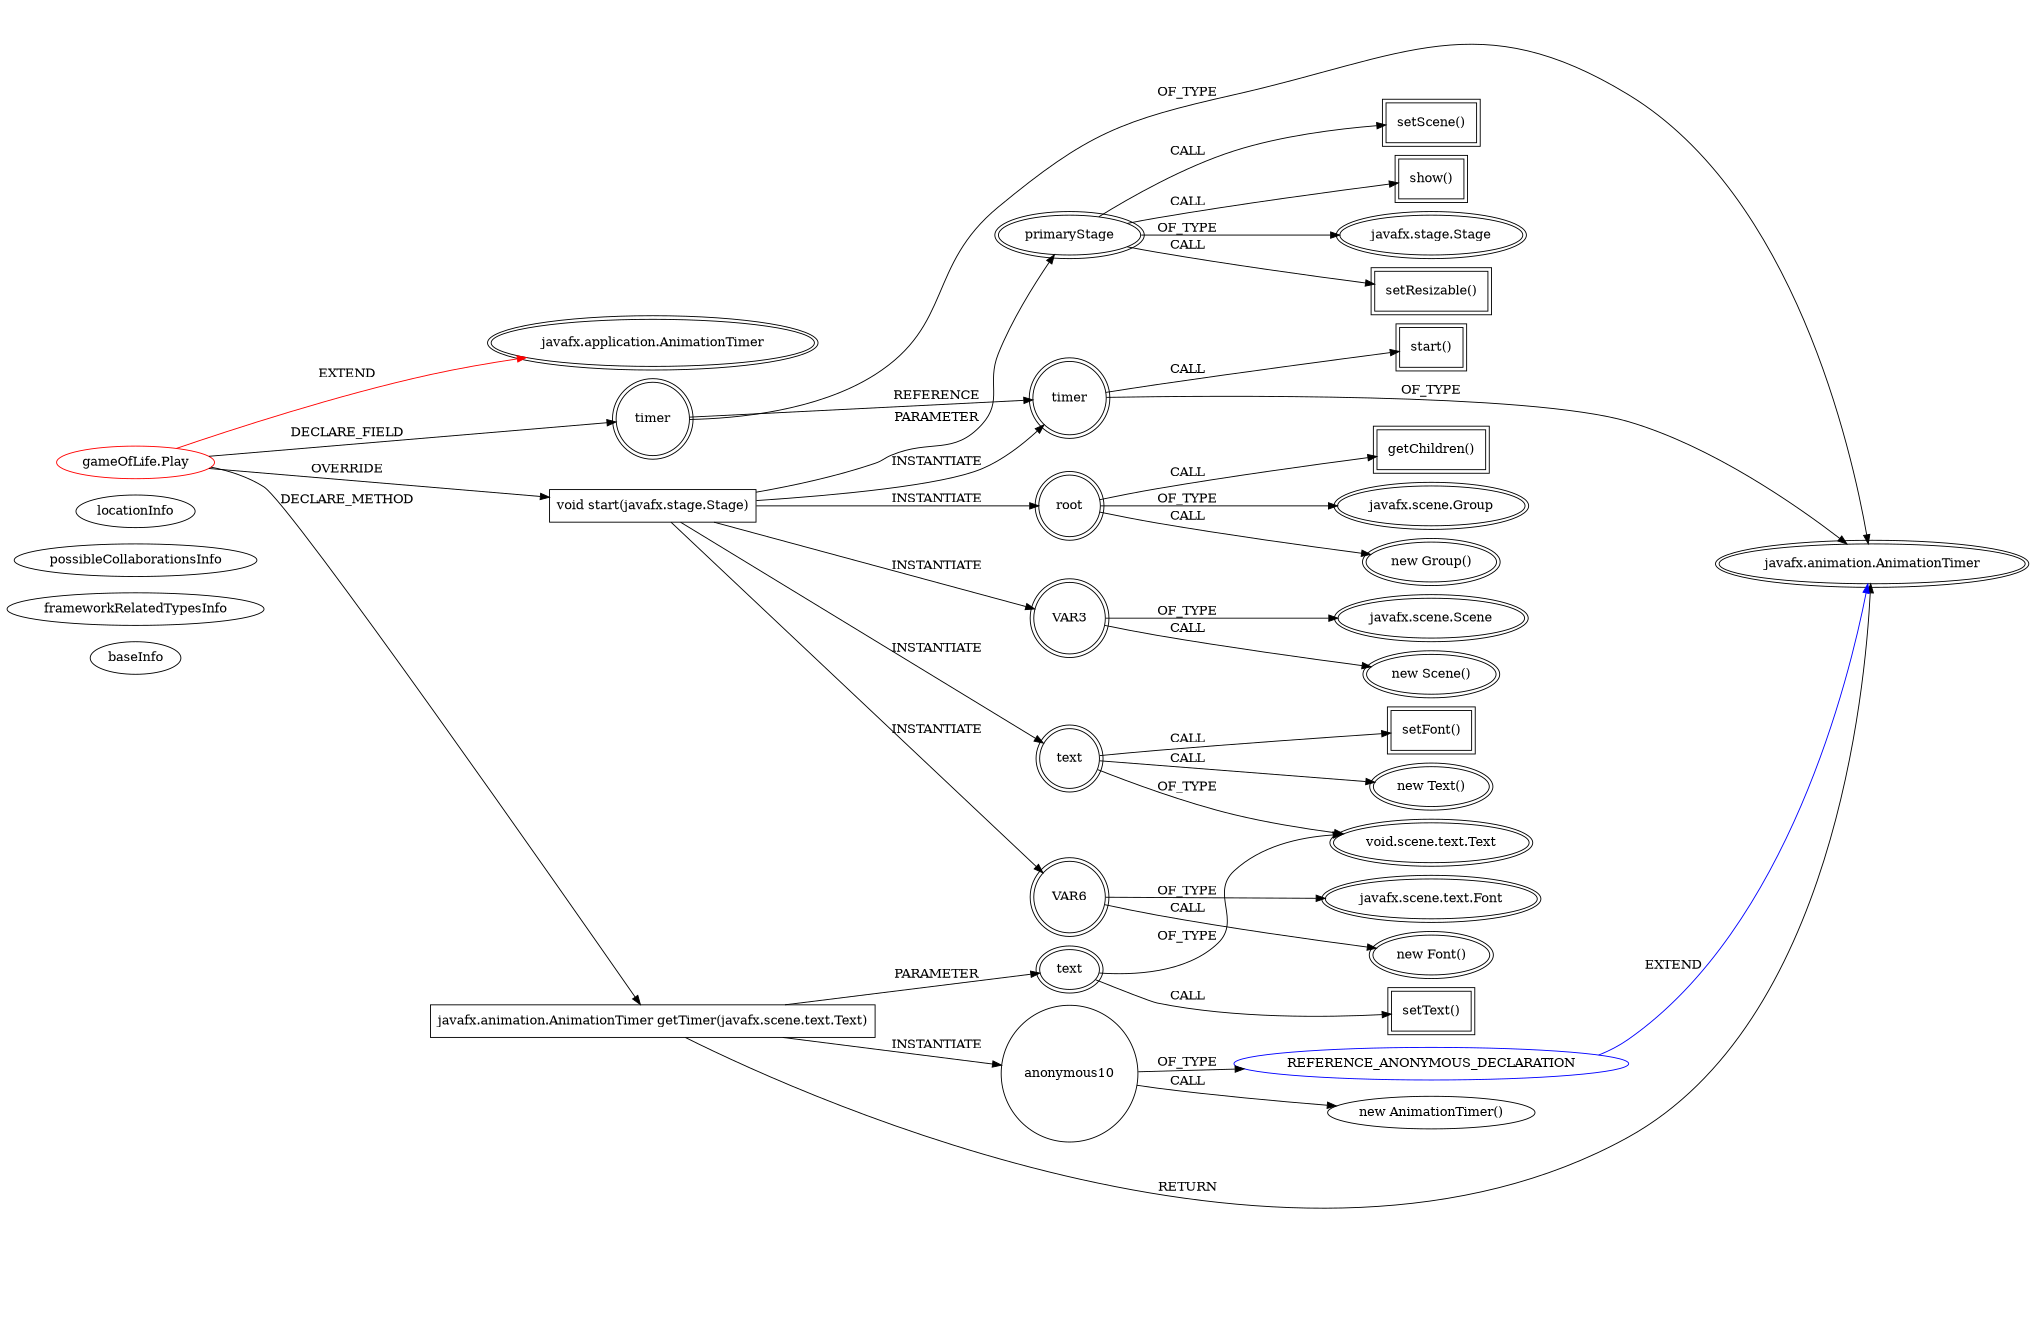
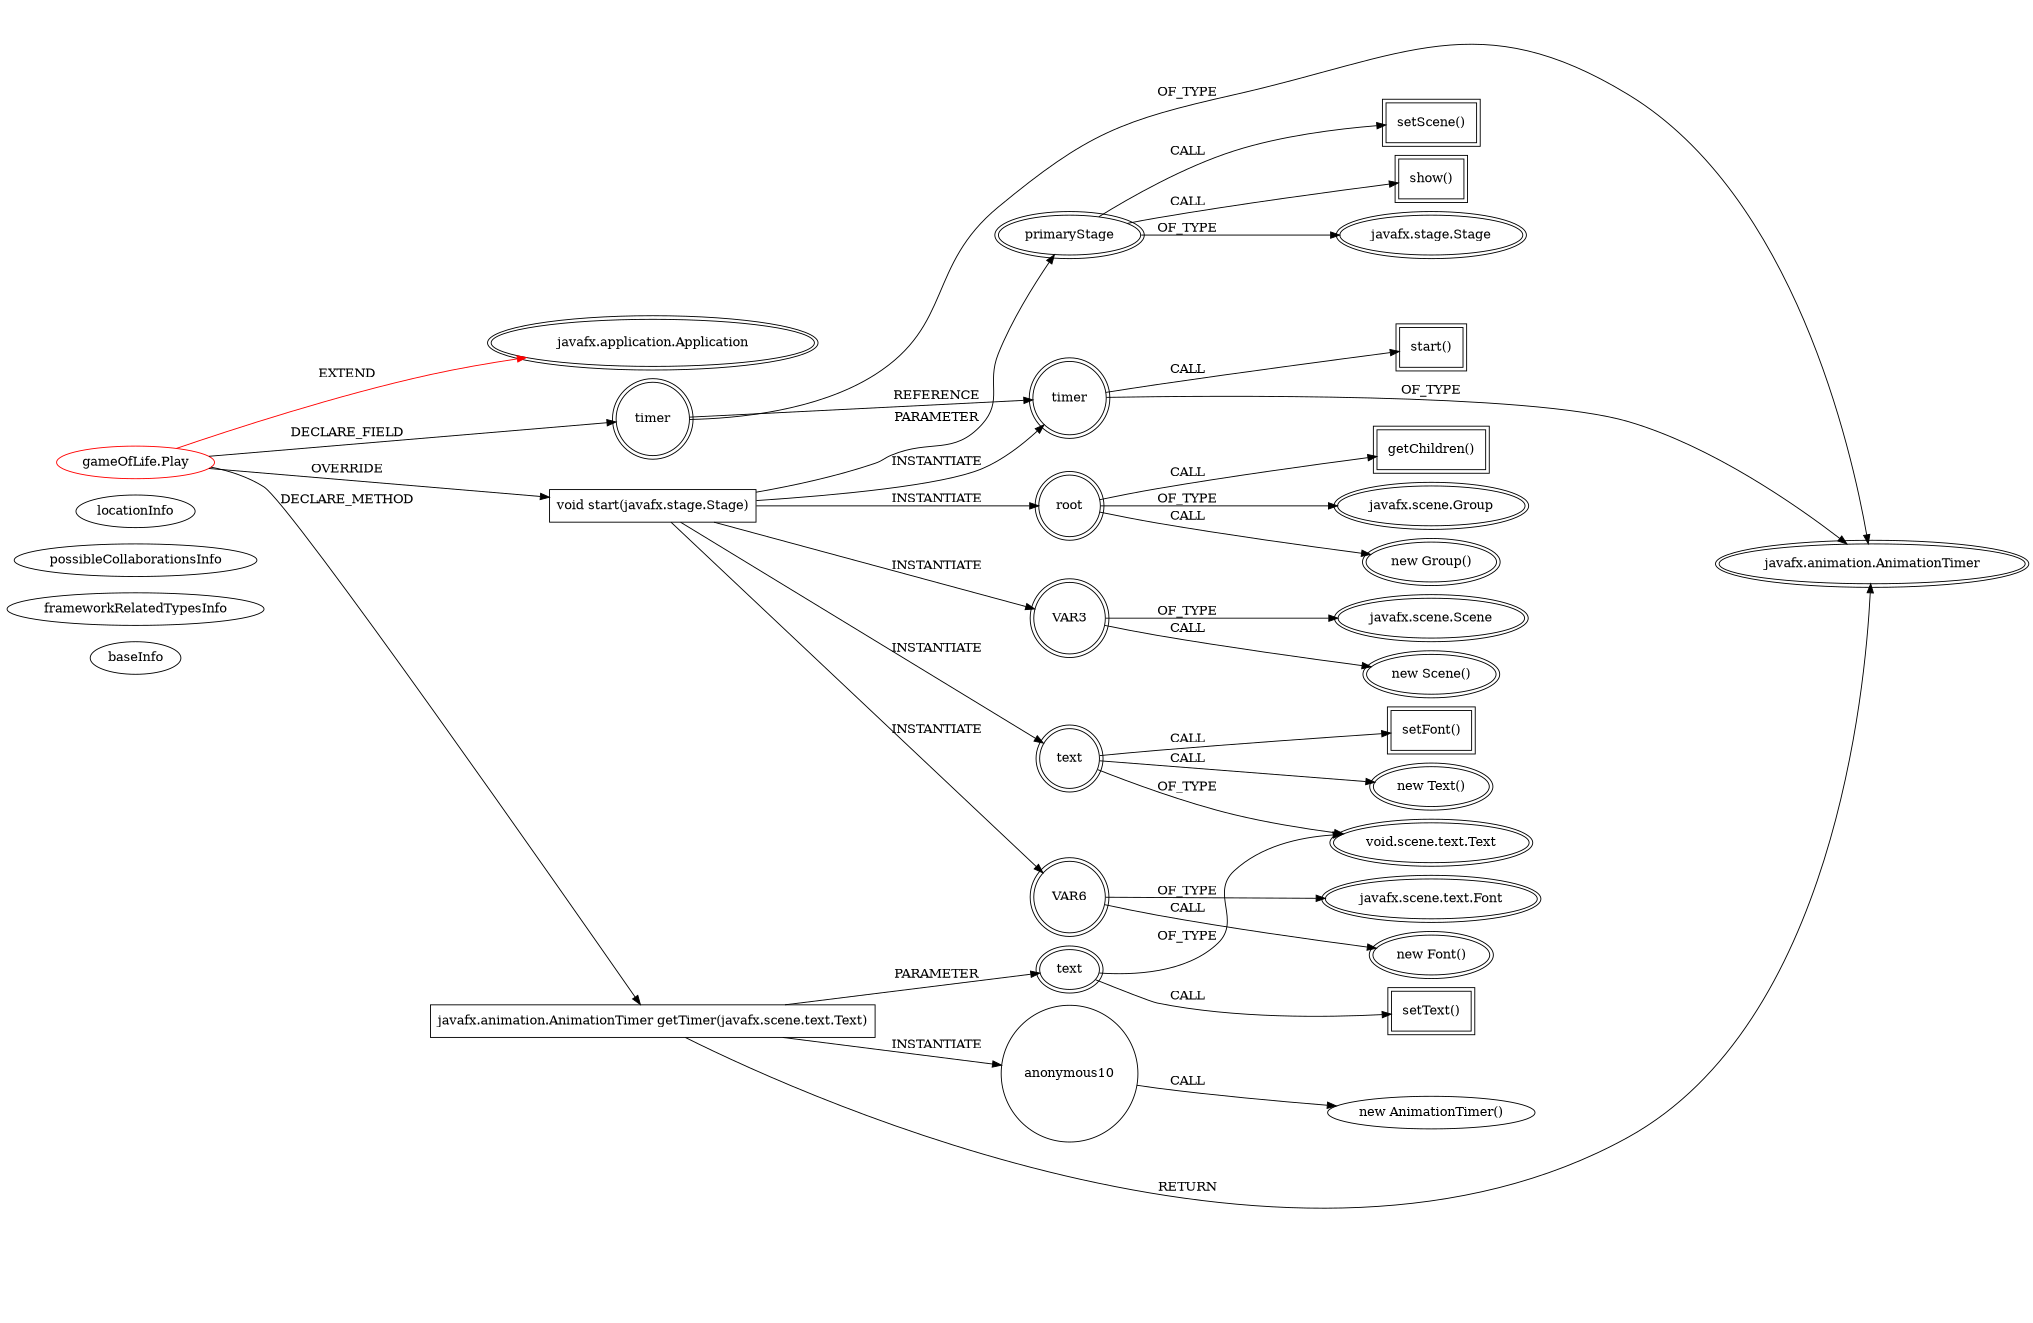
node "setResizable()": removed
node "javafx.application.AnimationTimer": label "javafx.application.AnimationTimer" -> "javafx.application.Application"
node "REFERENCE_ANONYMOUS_DECLARATION": removed
